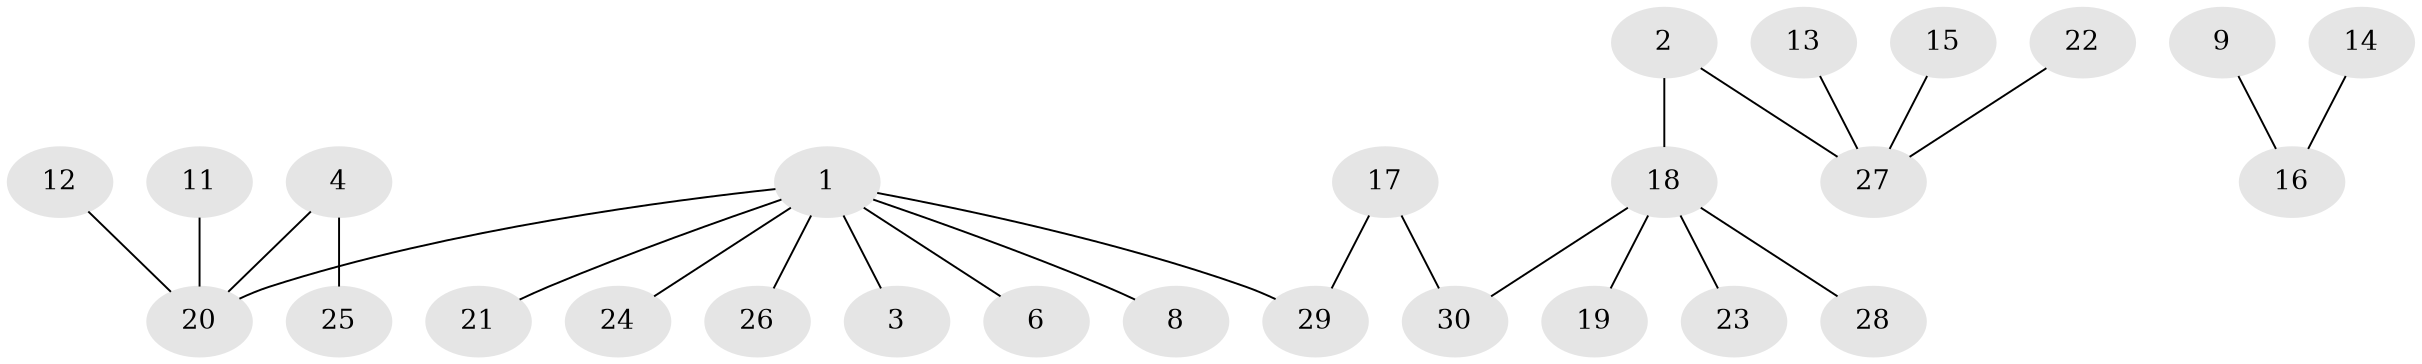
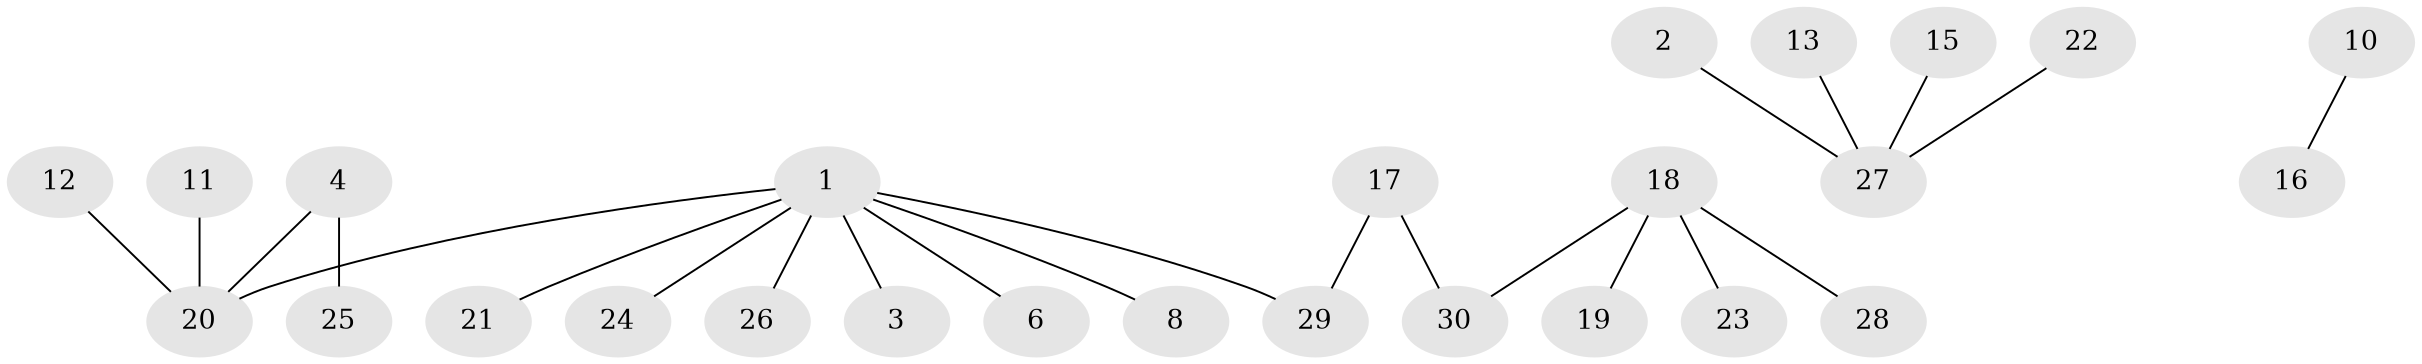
node "9": removed
node "14": label "14" -> "10"
edge "2" -- "18": removed
